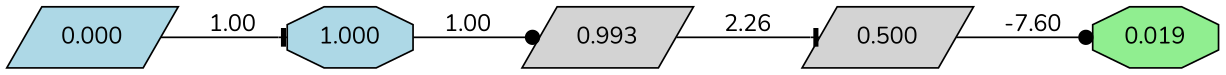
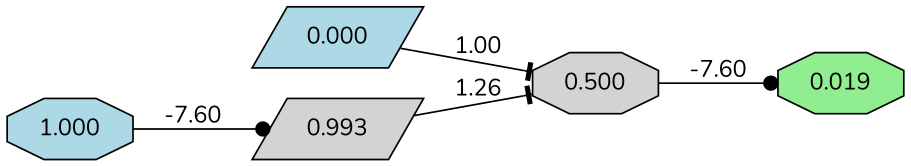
edge "1.000" -> "0.993": label "1.00" -> "-7.60"
edge "0.993" -> "0.500": label "2.26" -> "1.26"
edge "0.000" -> "1.000": now "0.000" -> "0.500"
node "0.500": shape parallelogram -> octagon
